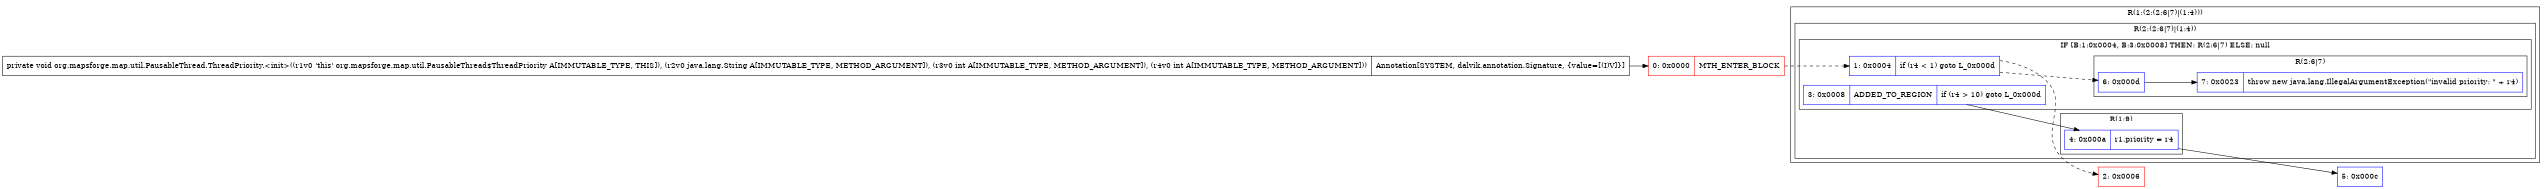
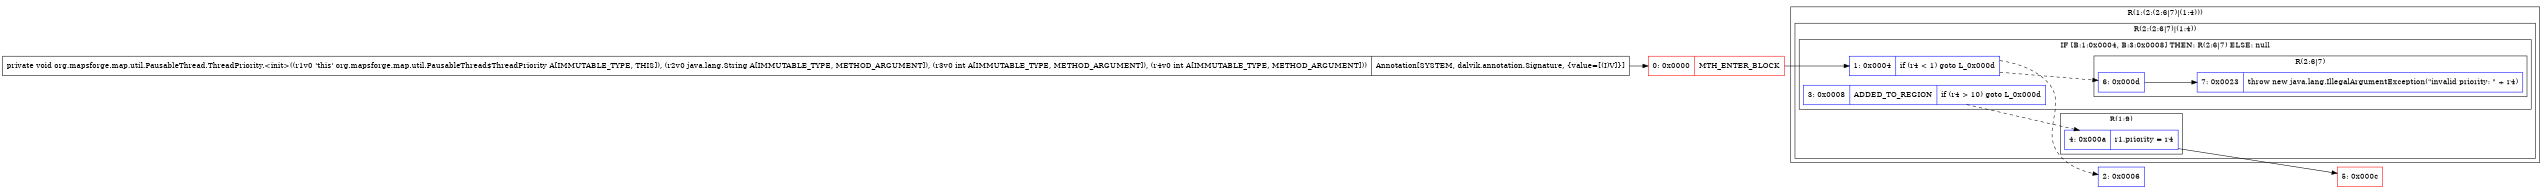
edge "0: 0x0000" -> "1: 0x0004": style dashed -> solid
edge "3: 0x0008" -> "4: 0x000a": style solid -> dashed
node "2: 0x0006": color red -> blue
node "5: 0x000c": color blue -> red
